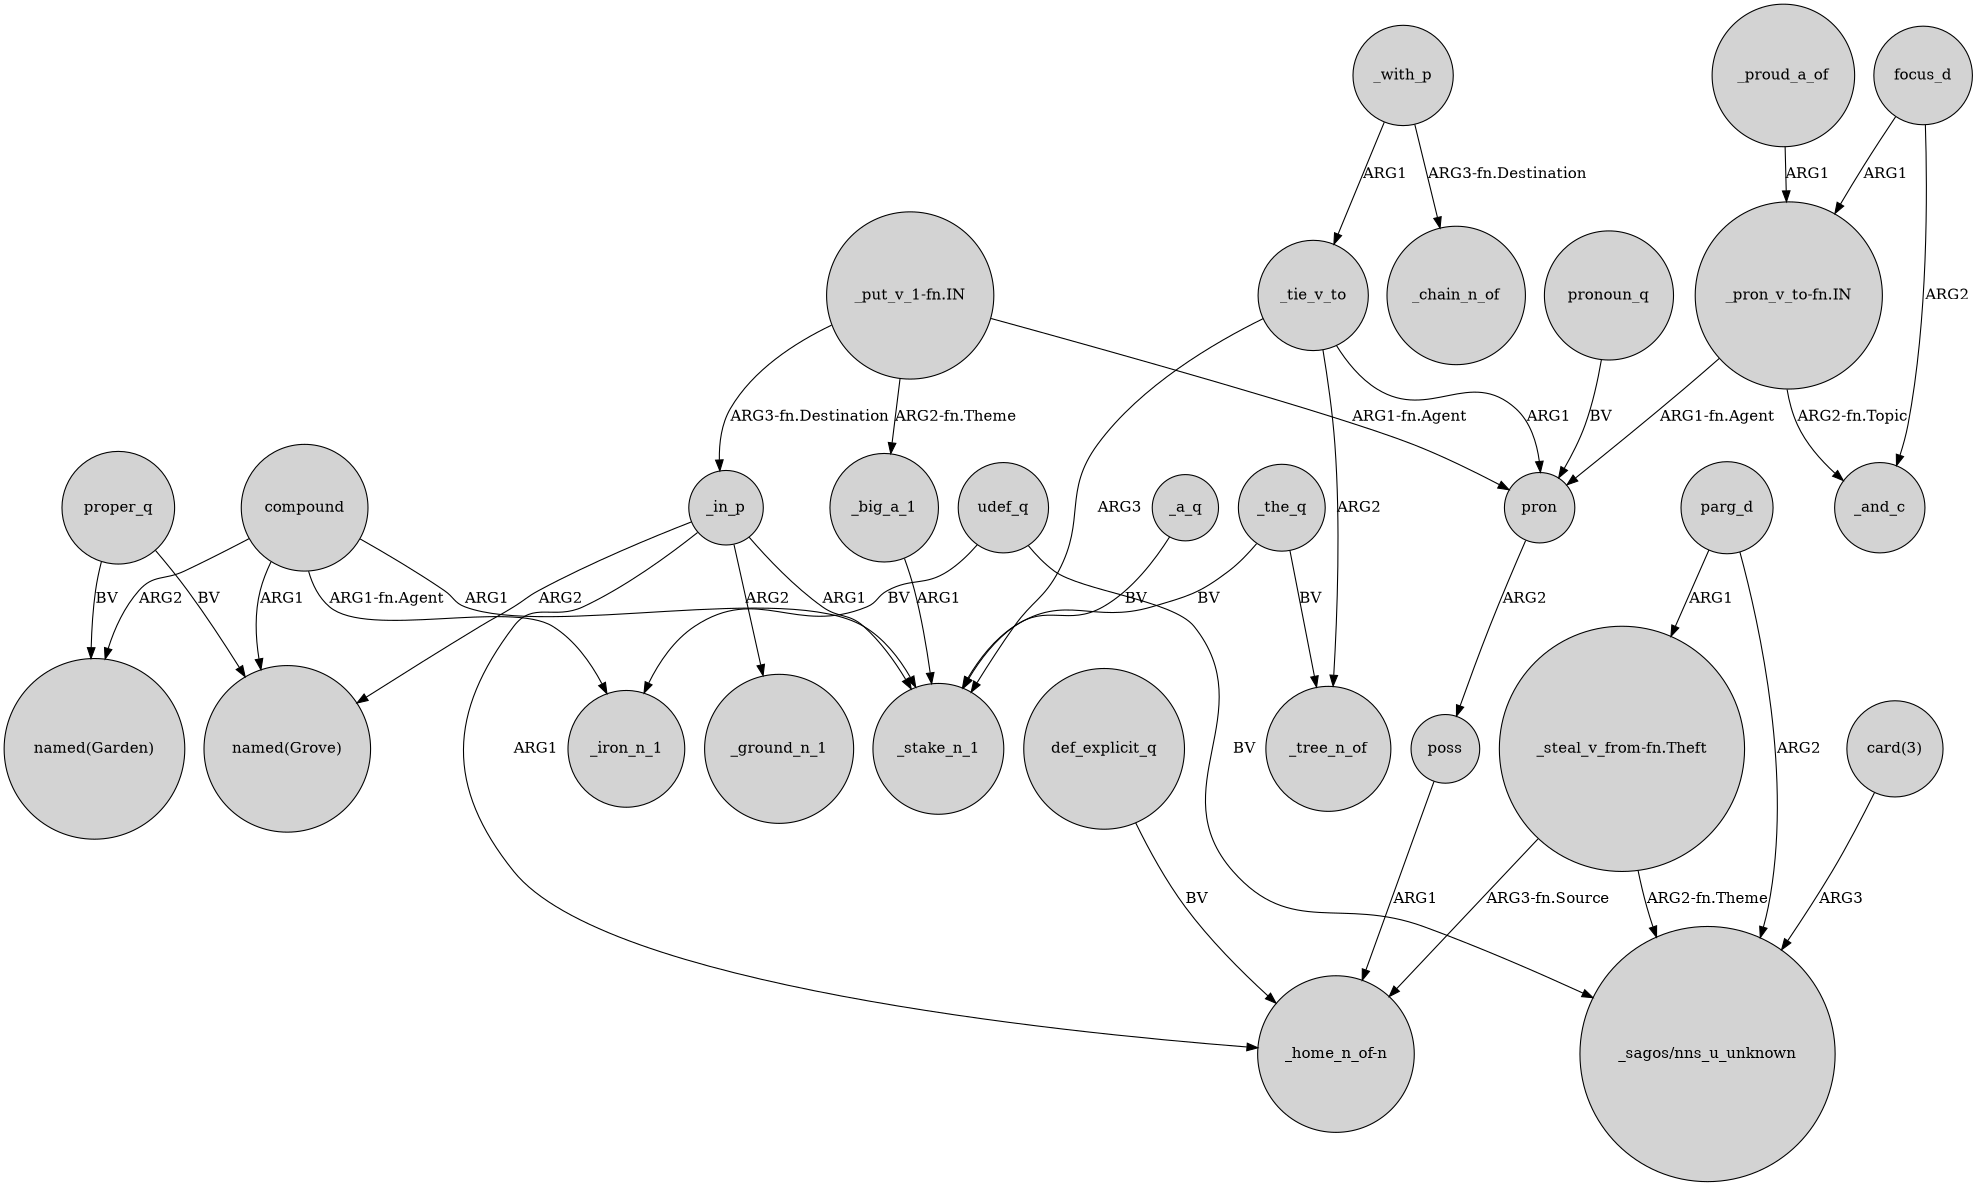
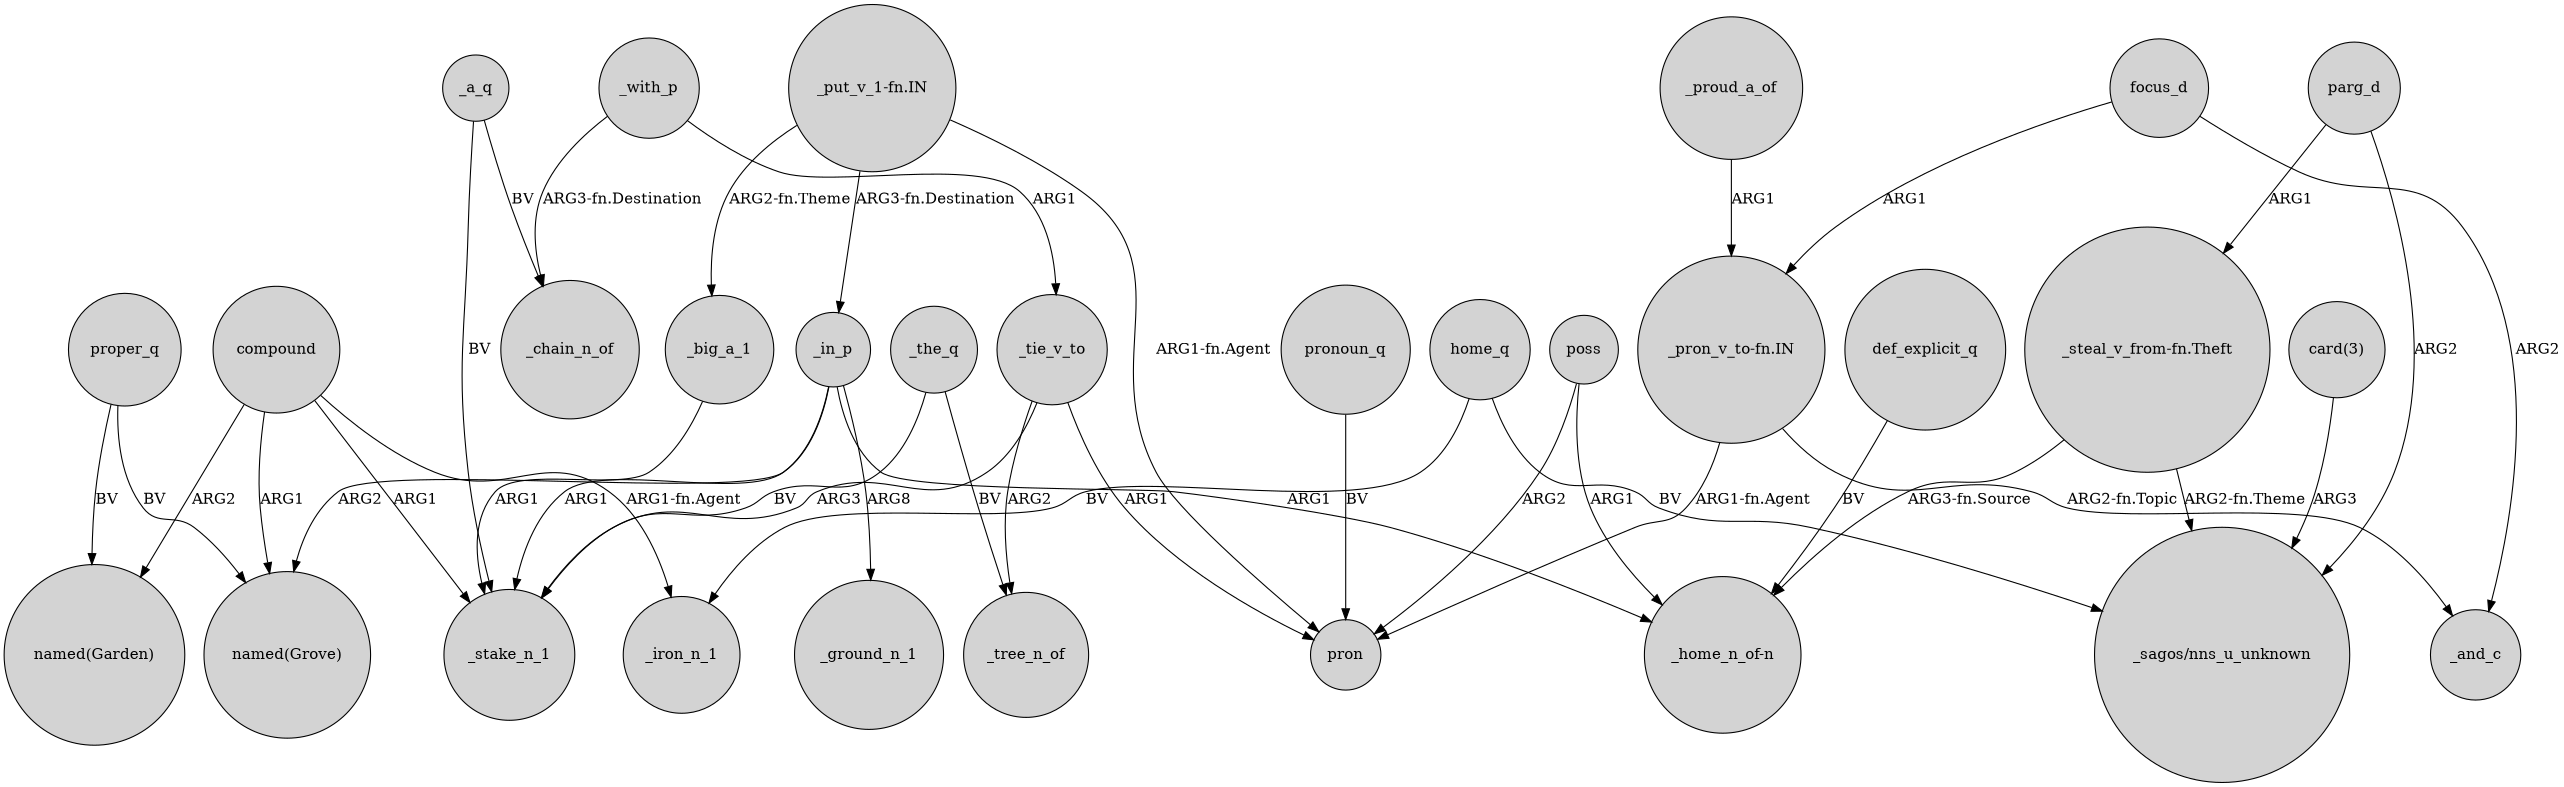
edge "_a_q" -> "_chain_n_of": added, label "BV"
node "udef_q": label "udef_q" -> "home_q"
edge "_in_p" -> "_ground_n_1": label "ARG2" -> "ARG8"
edge "pron" -> "poss": reversed
